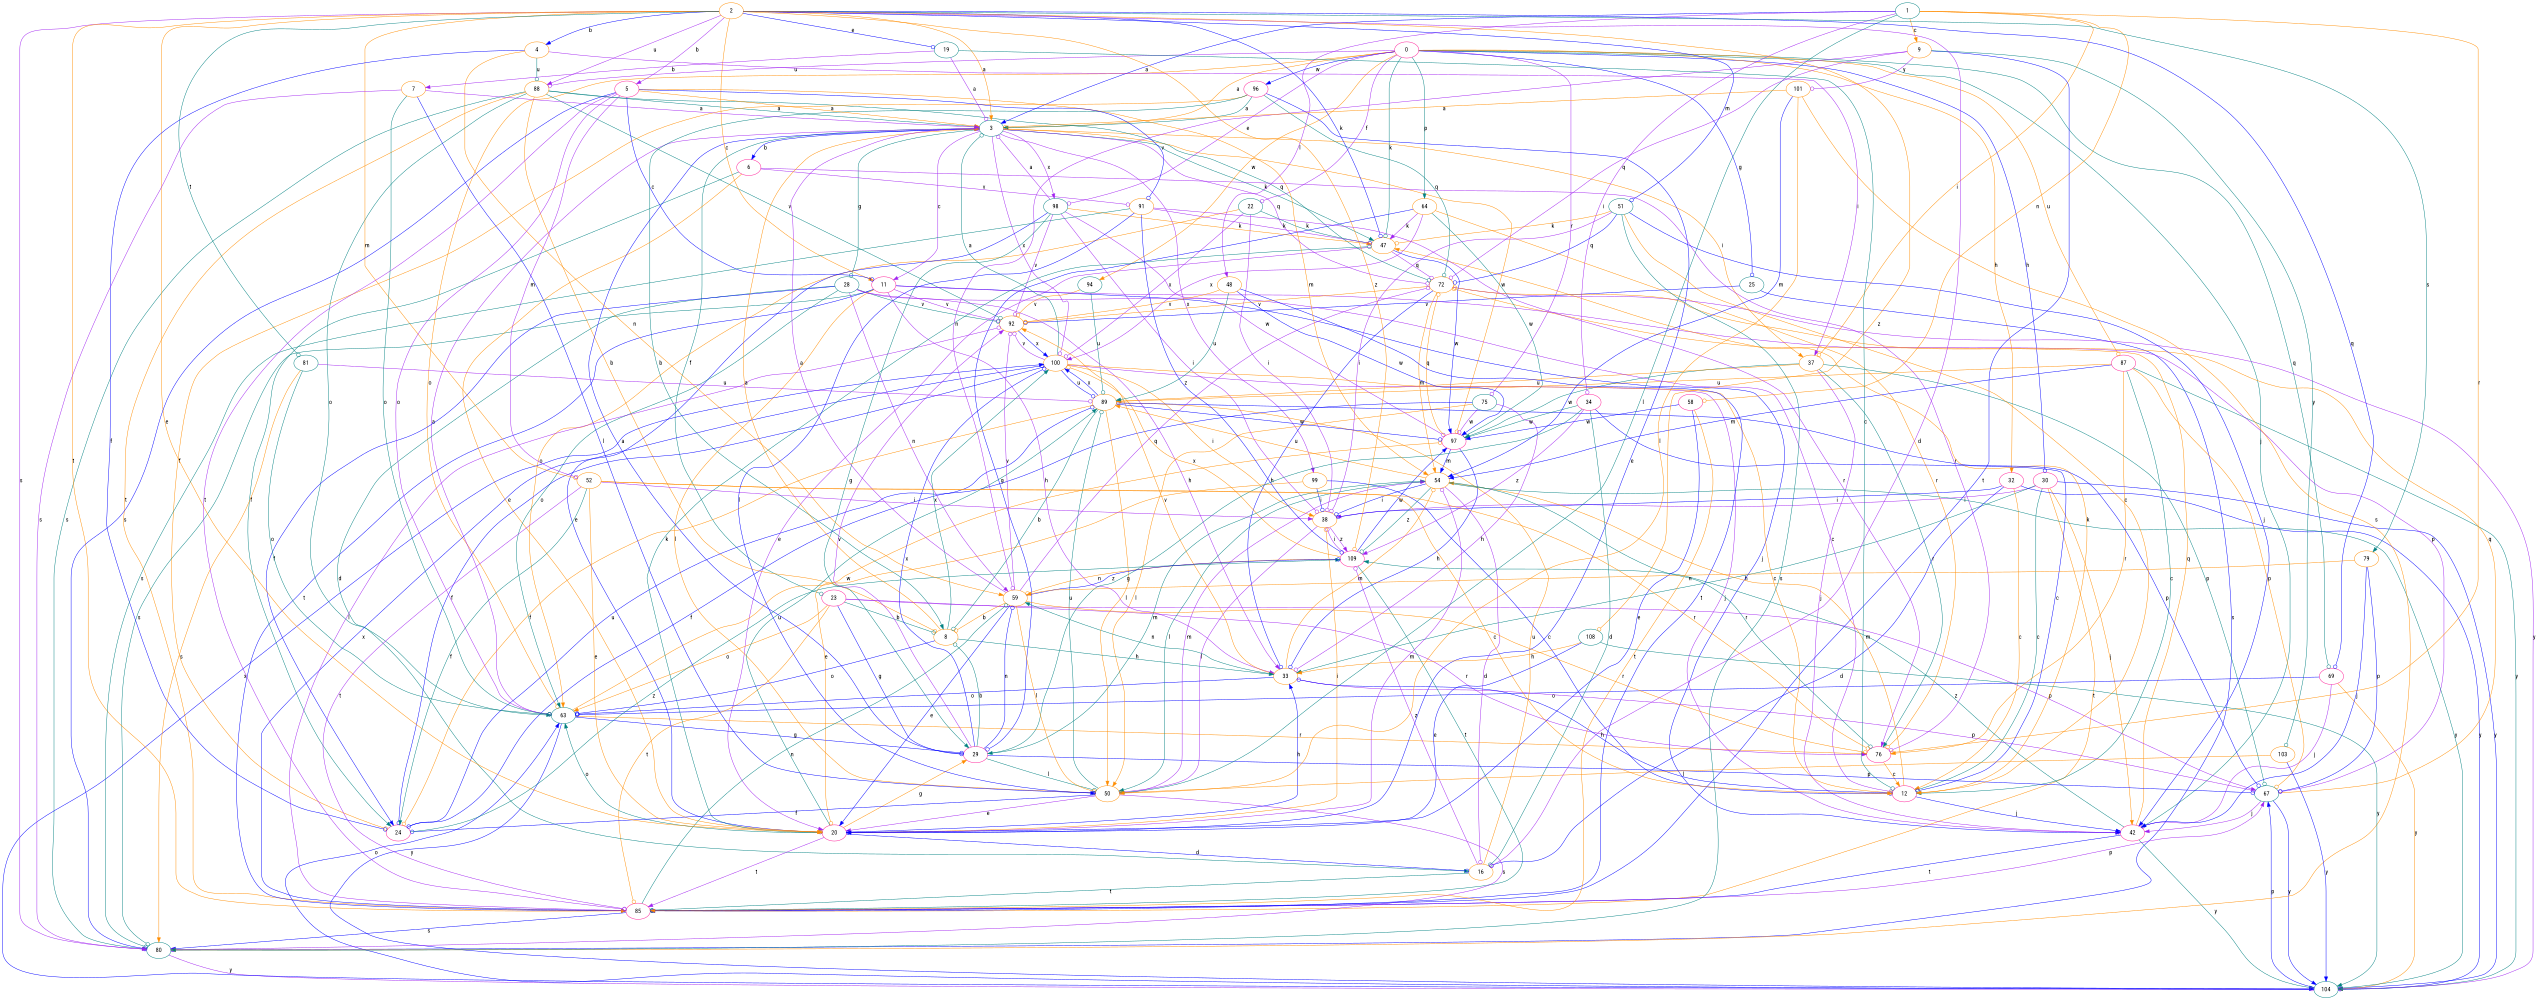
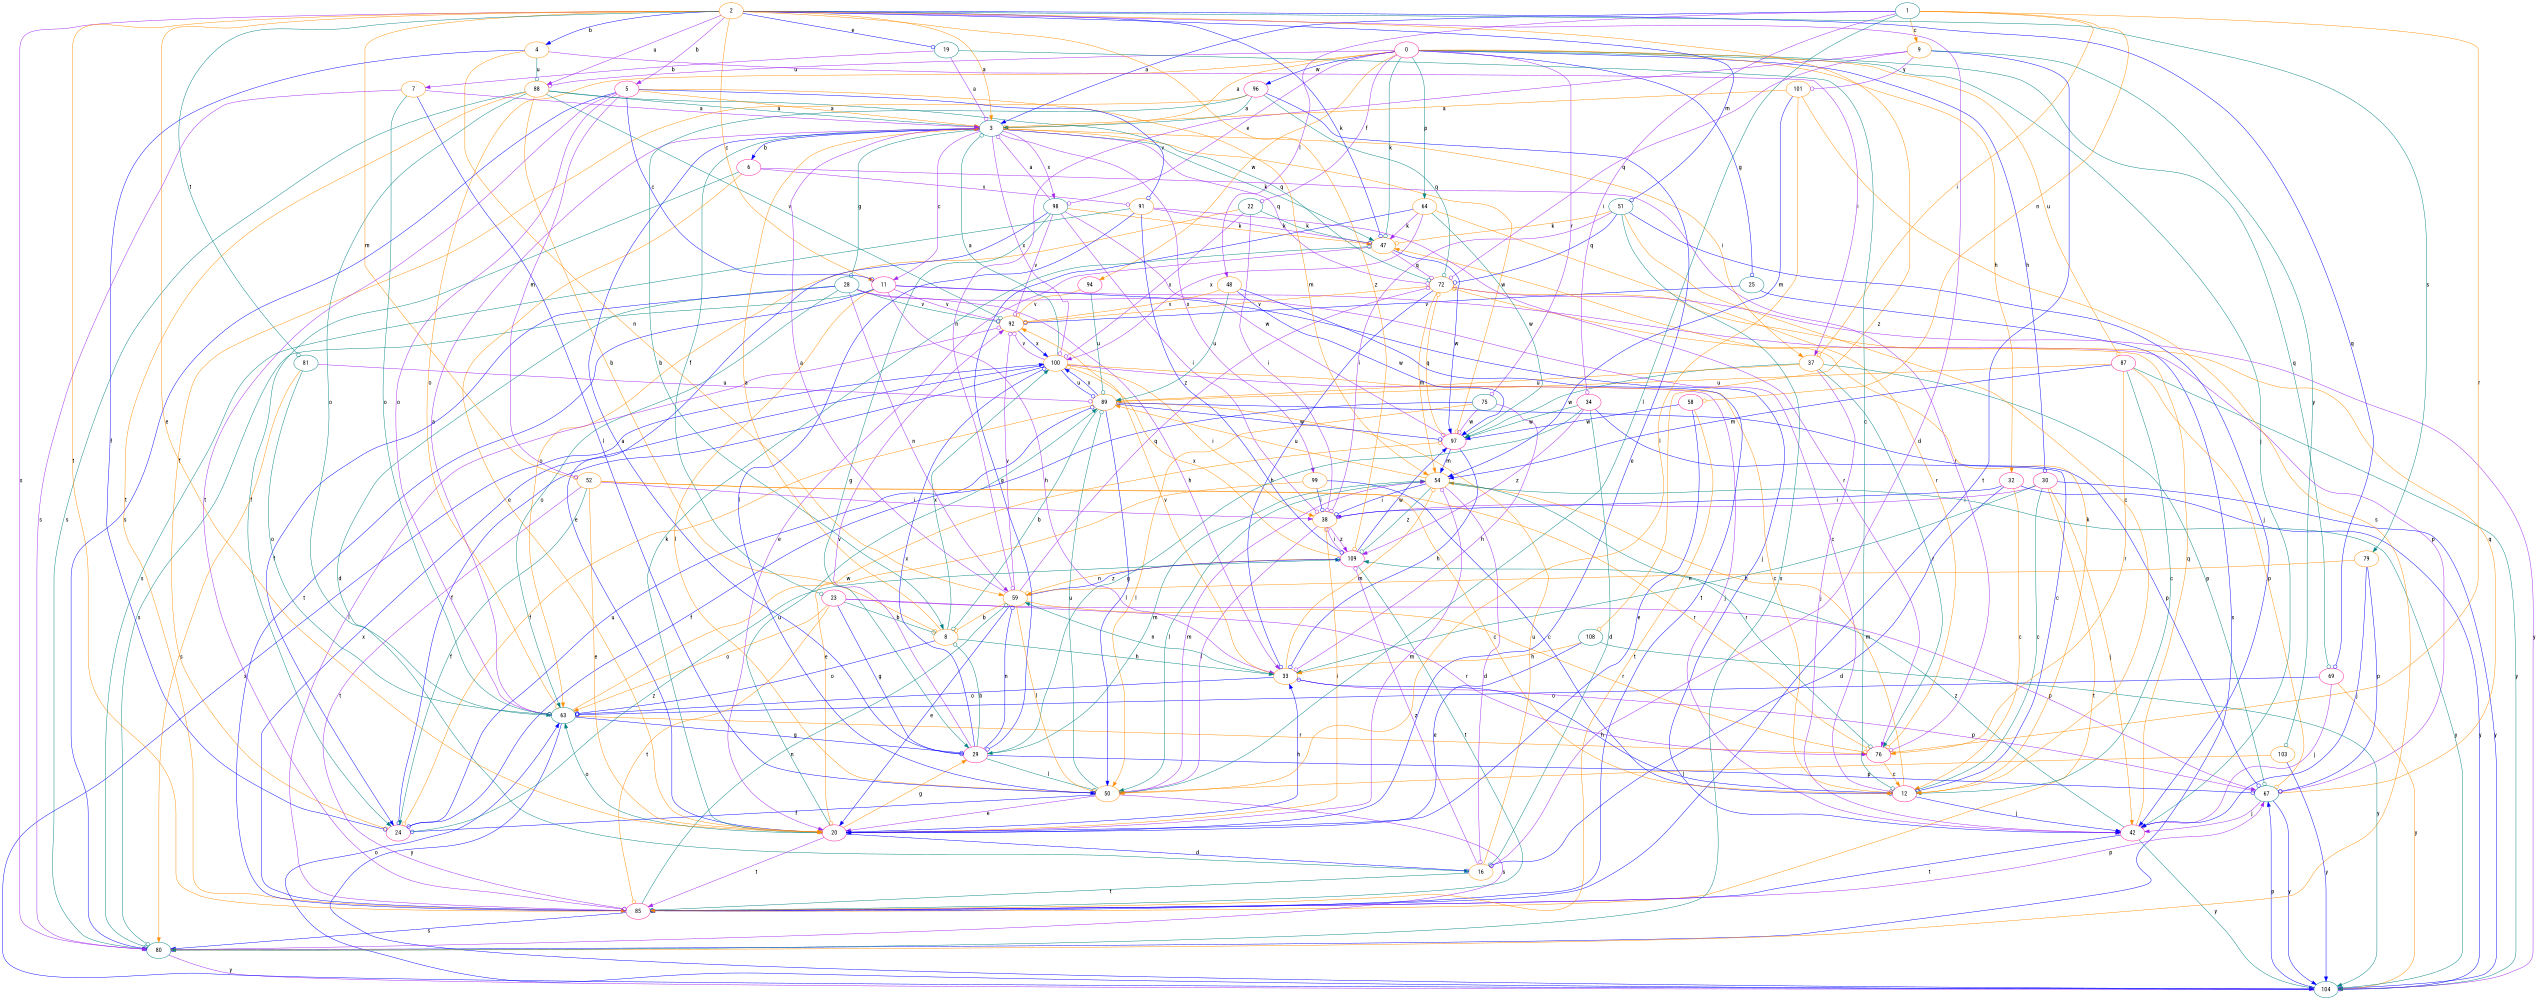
node "94": color teal -> deeppink
edge "89" -> "50": color darkorange -> blue
